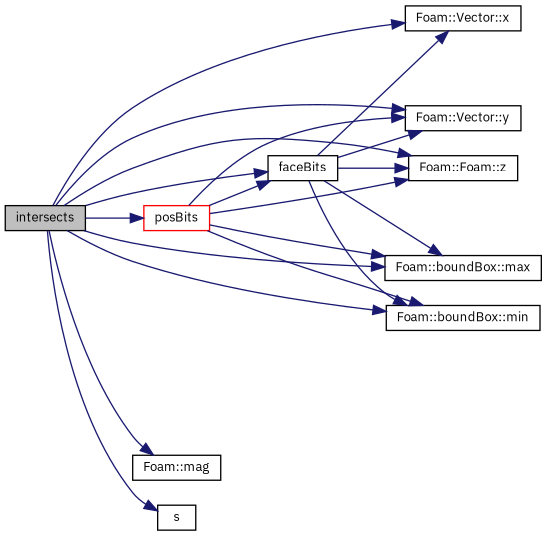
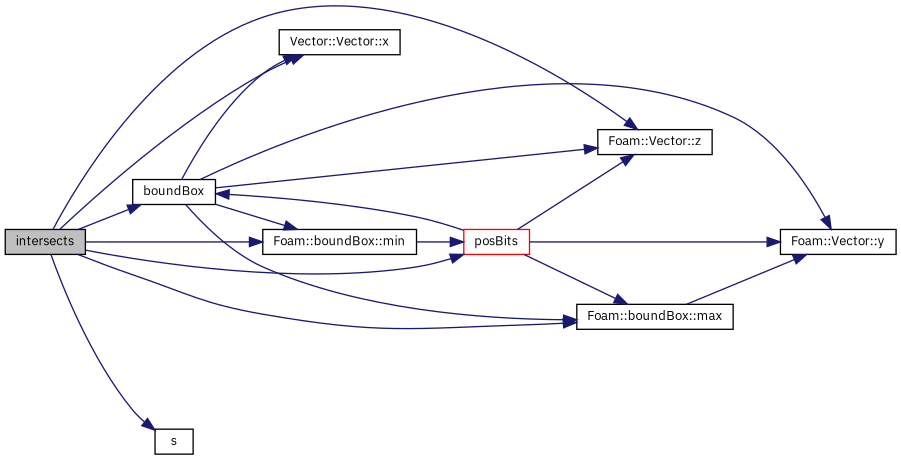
node "Foam::Vector::x": label "Foam::Vector::x" -> "Vector::Vector::x"
edge "intersects" -> "Foam::Vector::y": now "Foam::boundBox::max" -> "Foam::Vector::y"
node "faceBits": label "faceBits" -> "boundBox"
node "Foam::Foam::z": label "Foam::Foam::z" -> "Foam::Vector::z"
edge "posBits" -> "Foam::boundBox::min": reversed
node "Foam::mag": removed
